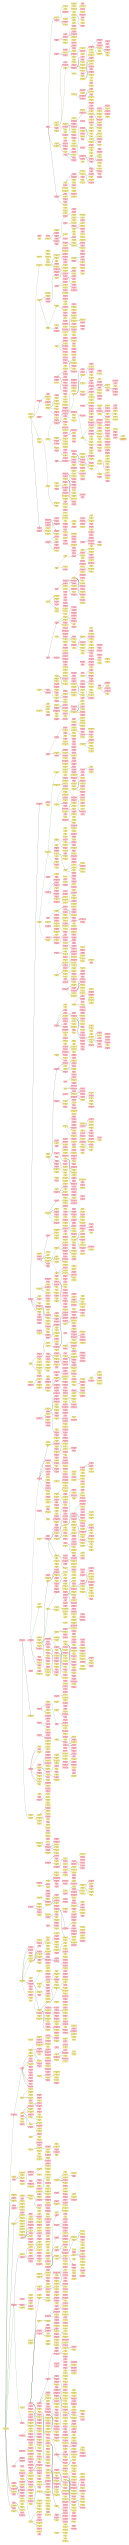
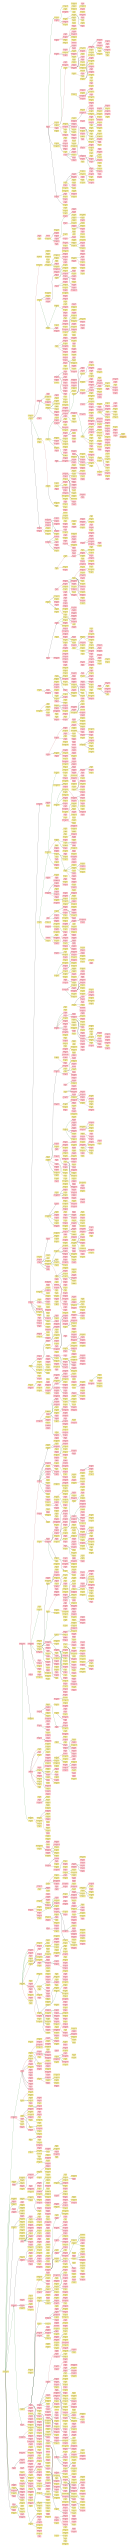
node "Nepflimganinox": added
